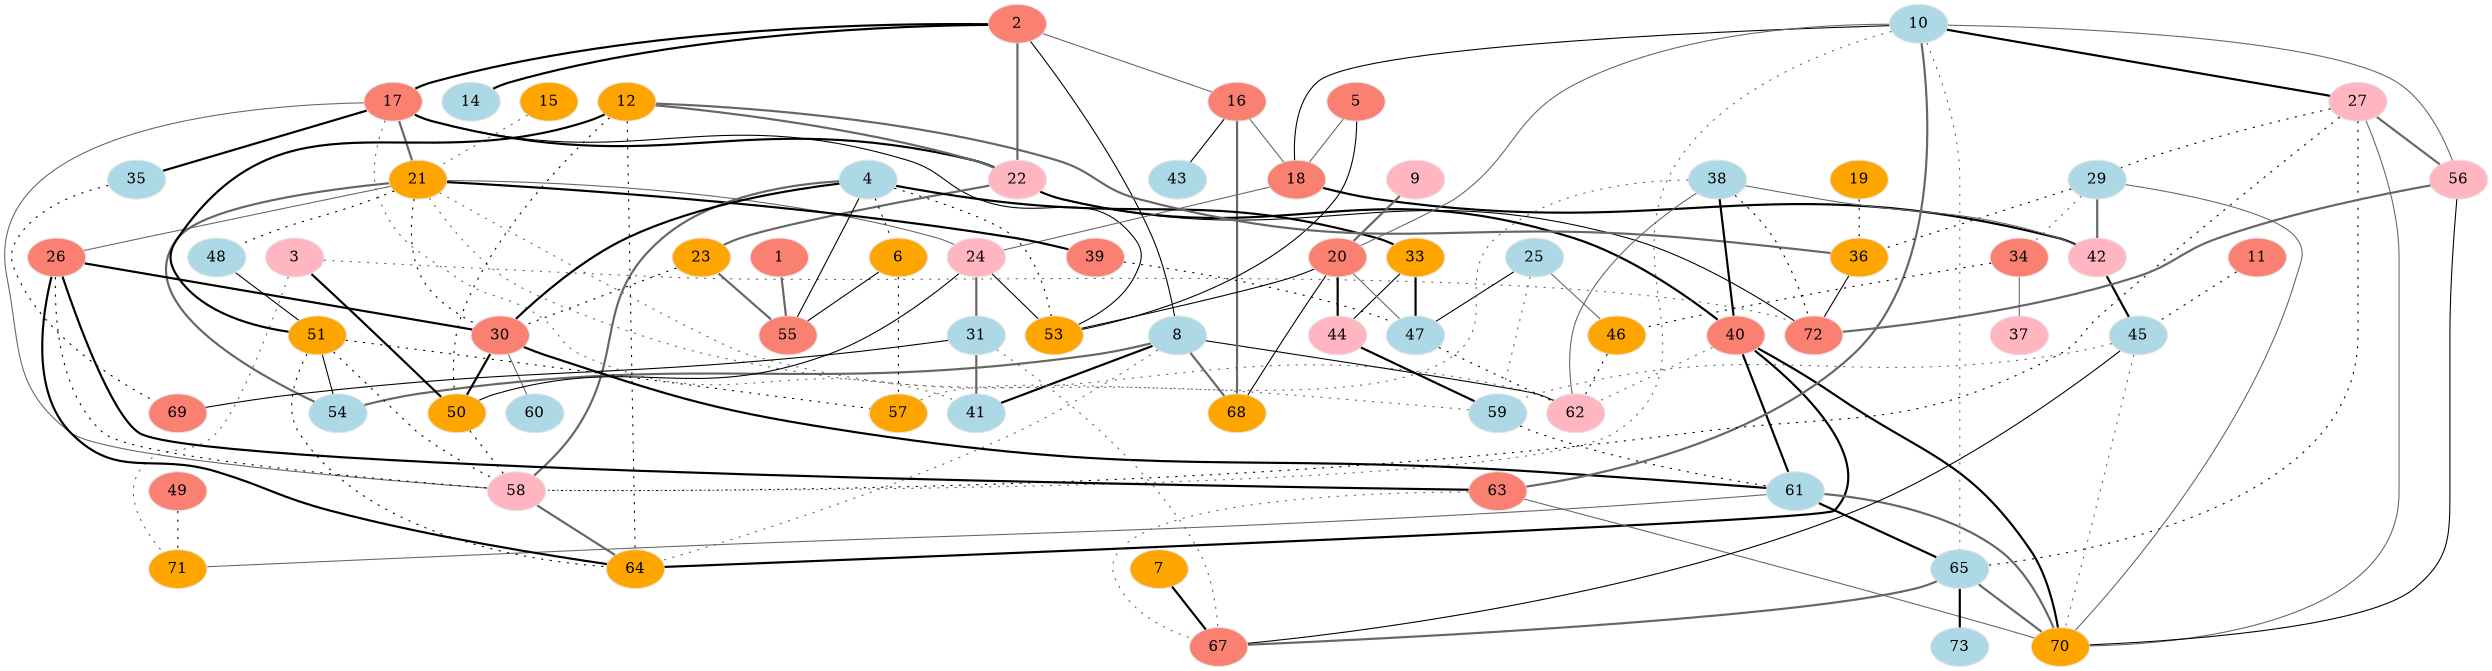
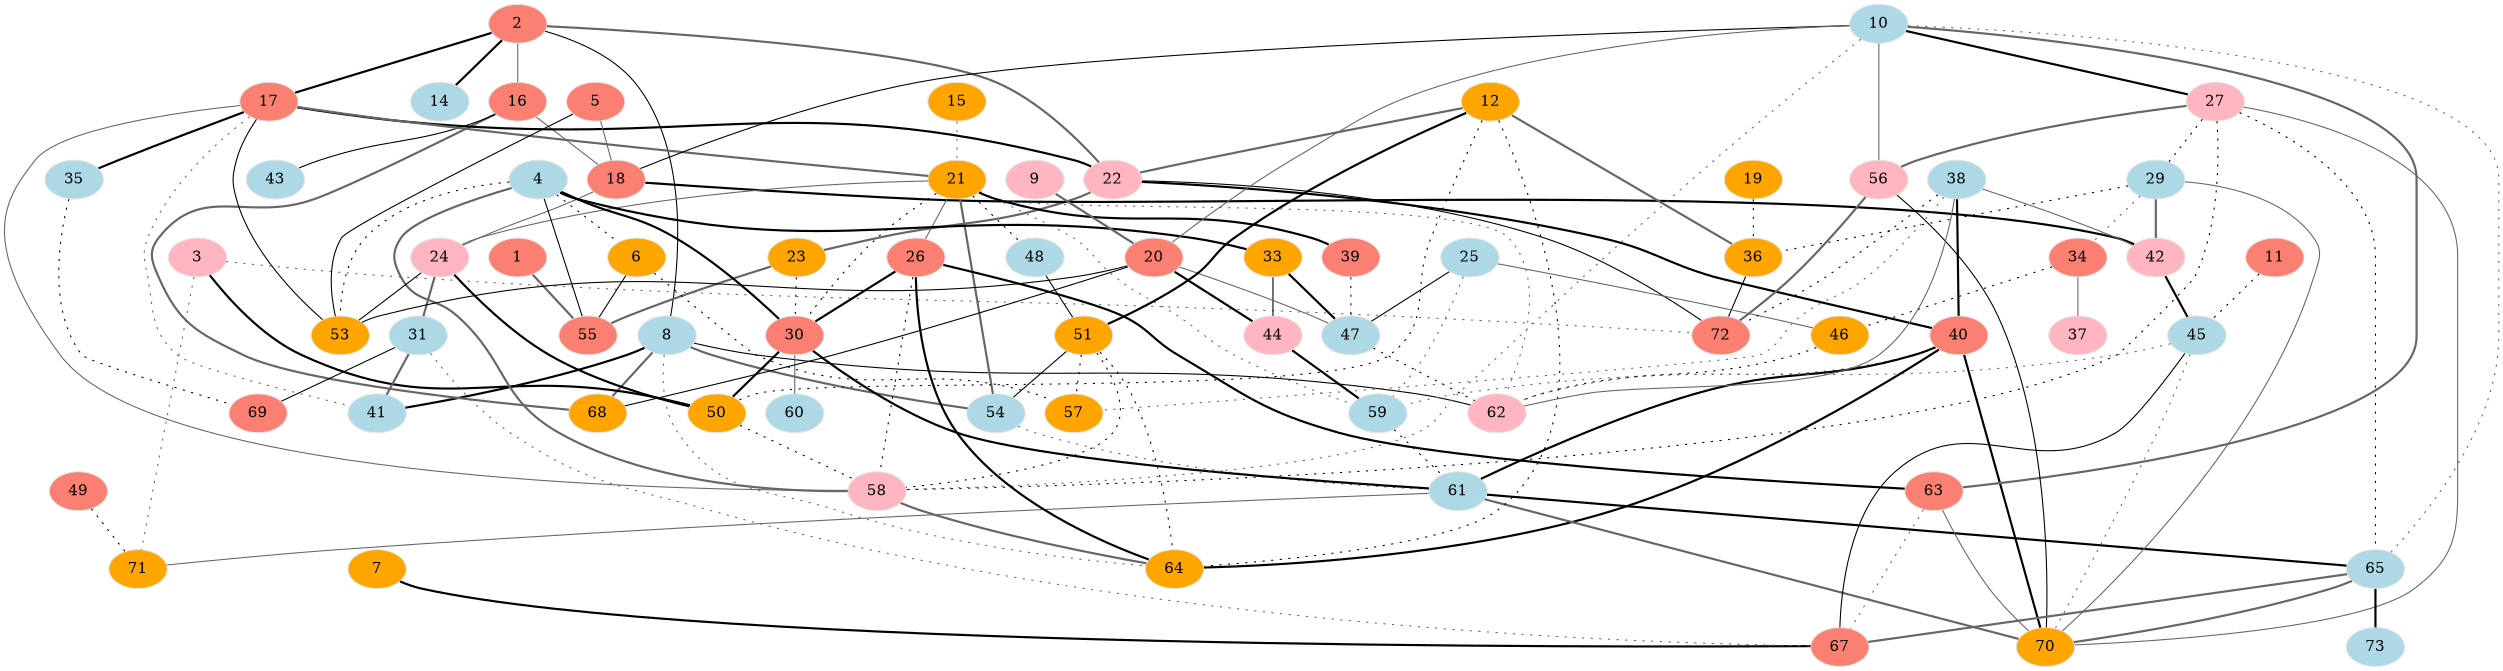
edge "24" -- "50": style solid -> bold
edge "54" -- "61": added
